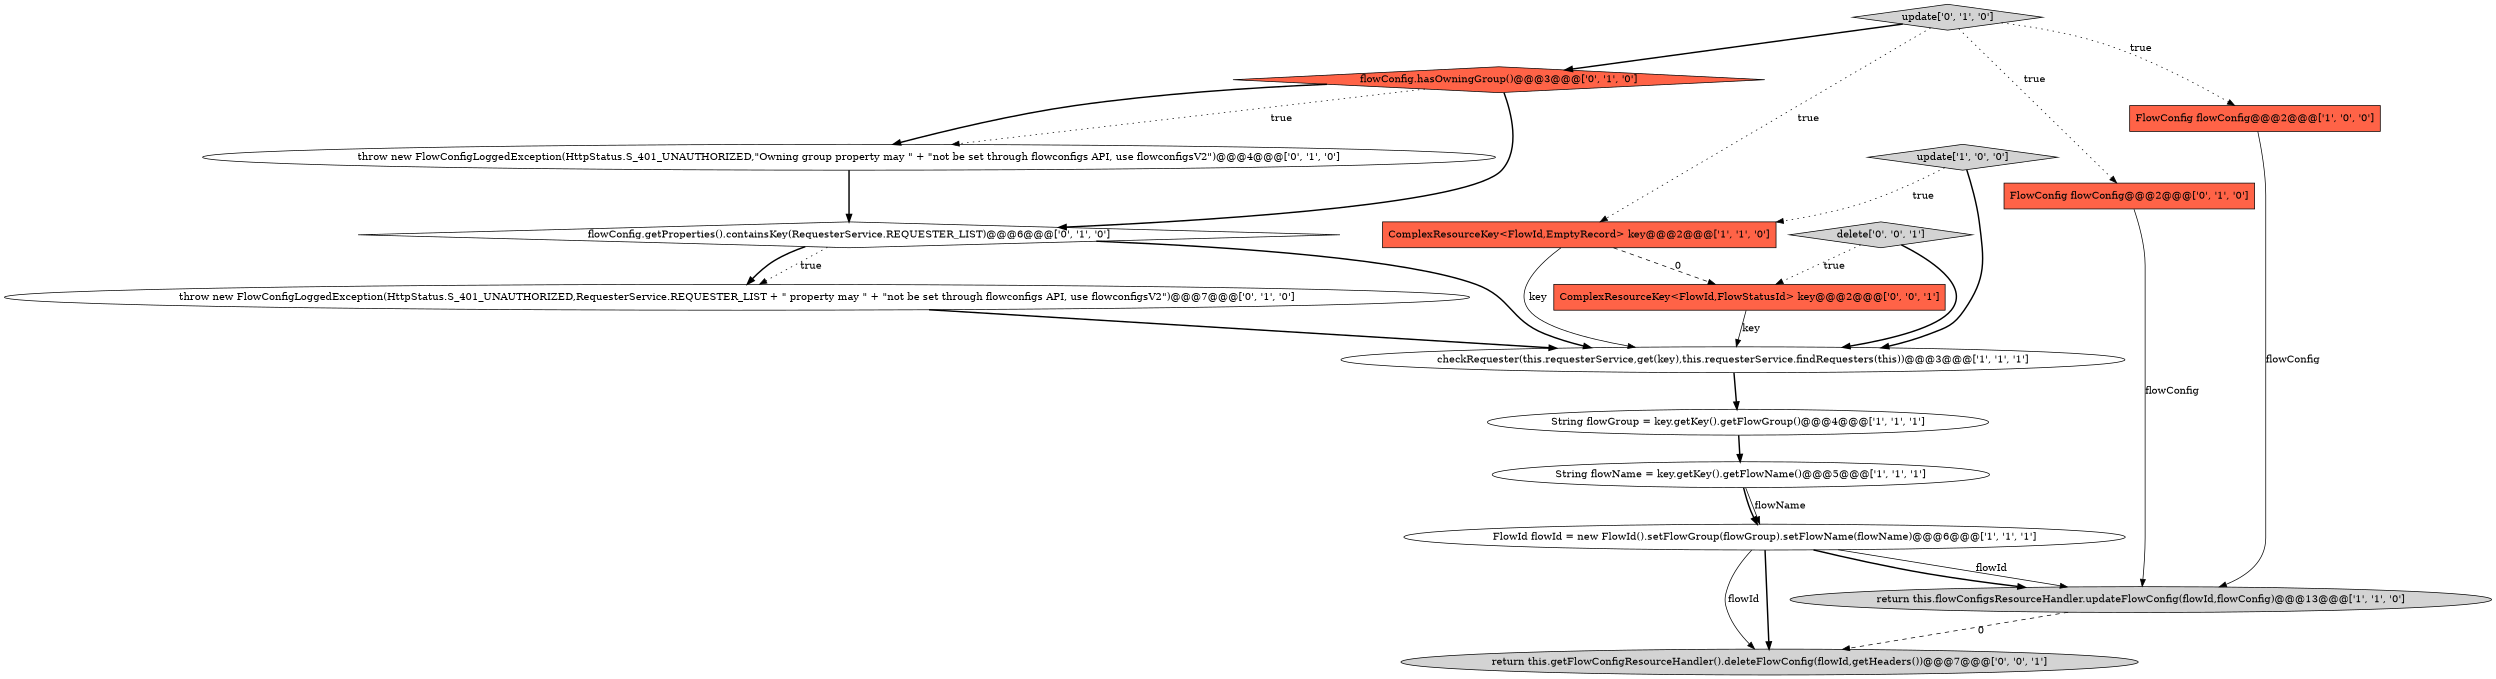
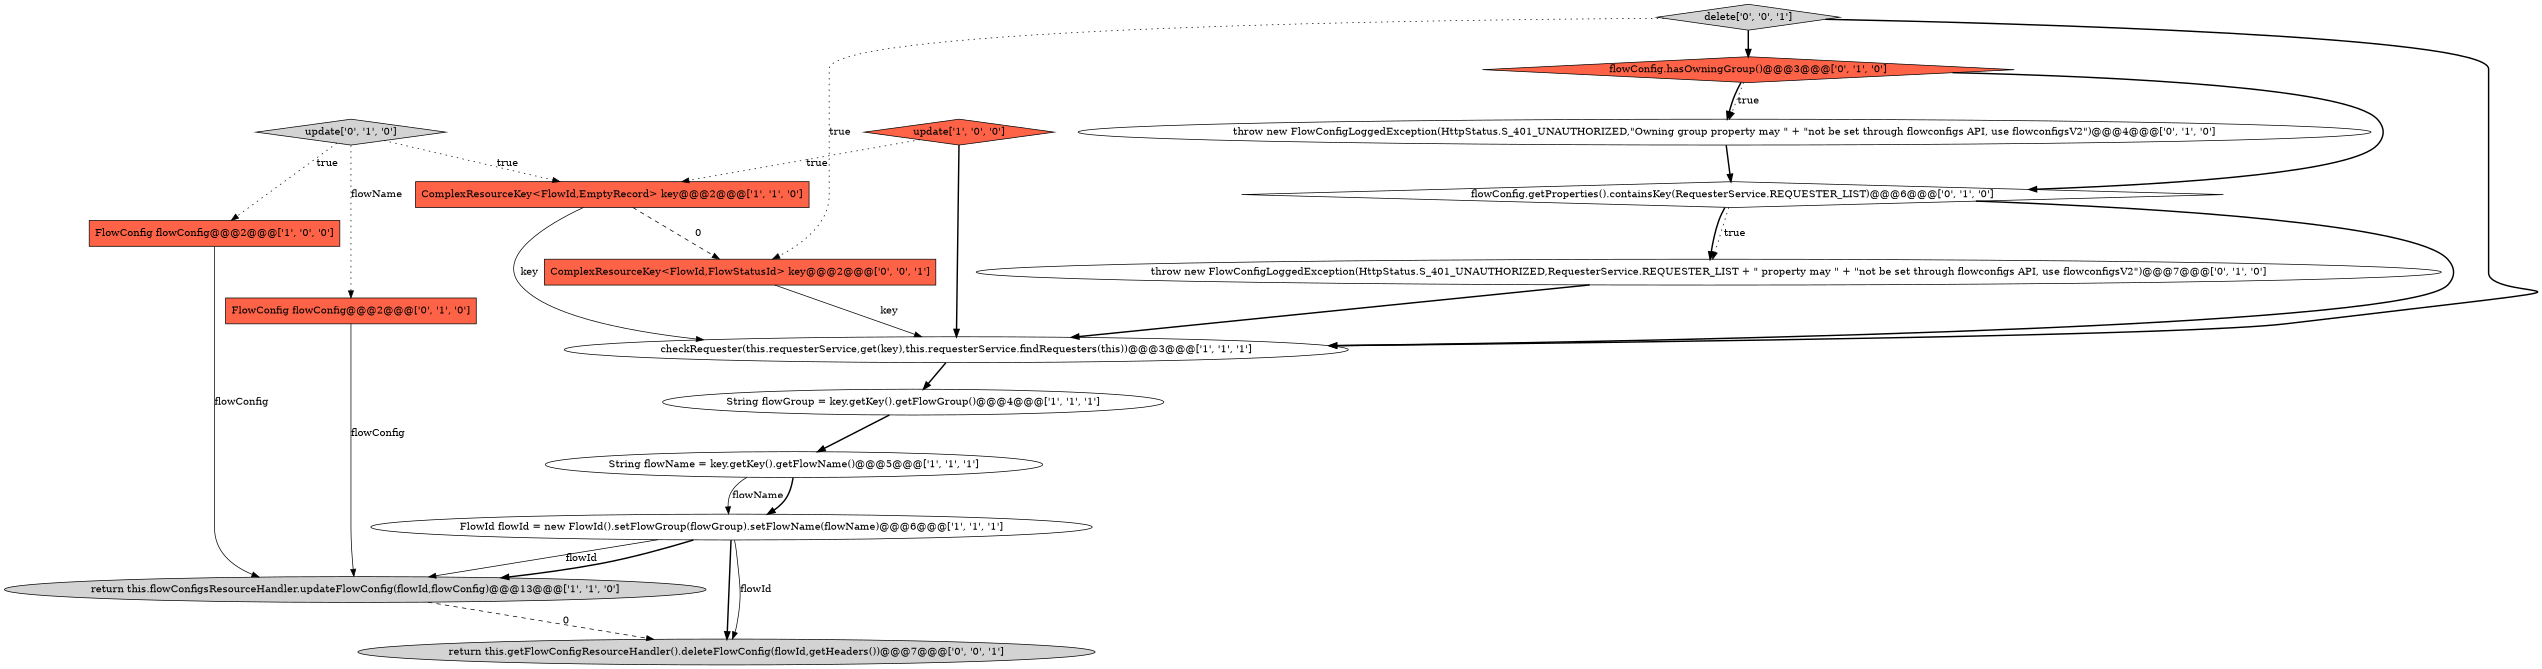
edge "update['0', '1', '0']" -> "flowConfig.hasOwningGroup()@@@3@@@['0', '1', '0']": now "delete['0', '0', '1']" -> "flowConfig.hasOwningGroup()@@@3@@@['0', '1', '0']"
edge "update['0', '1', '0']" -> "FlowConfig flowConfig@@@2@@@['0', '1', '0']": label "true" -> "flowName"
node "update['1', '0', '0']": fillcolor lightgray -> tomato
